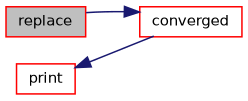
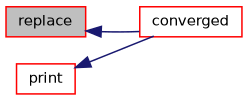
edge "replace" -> "converged": reversed
